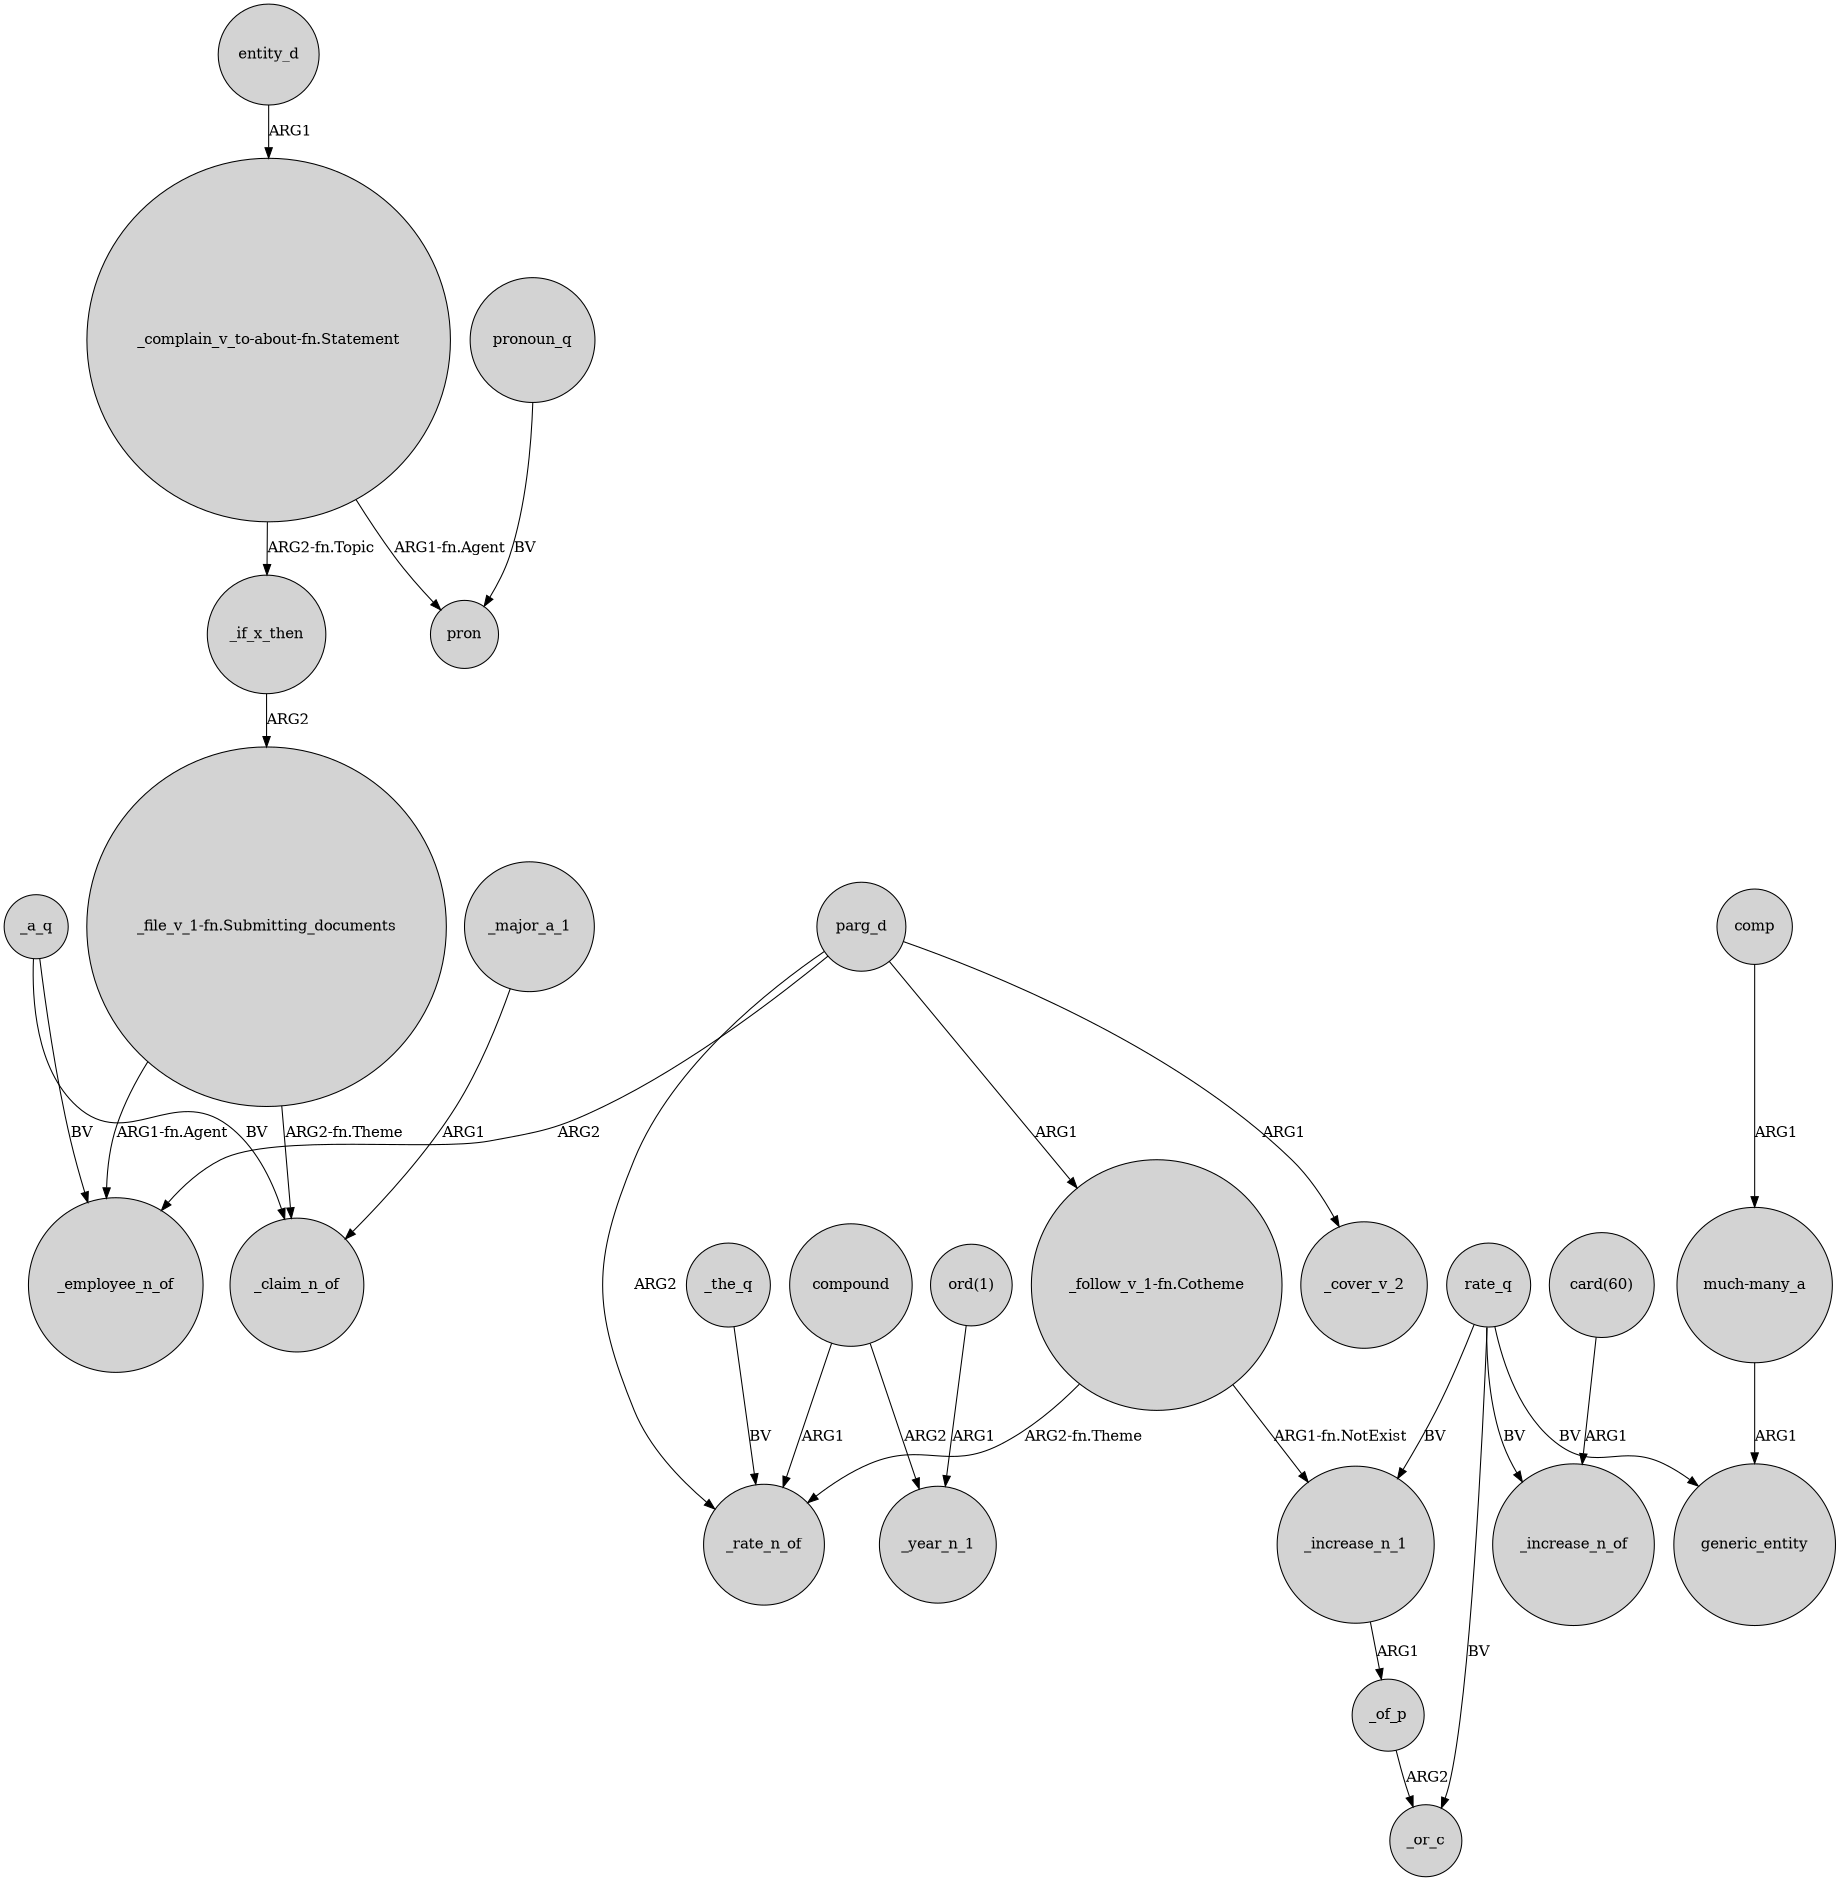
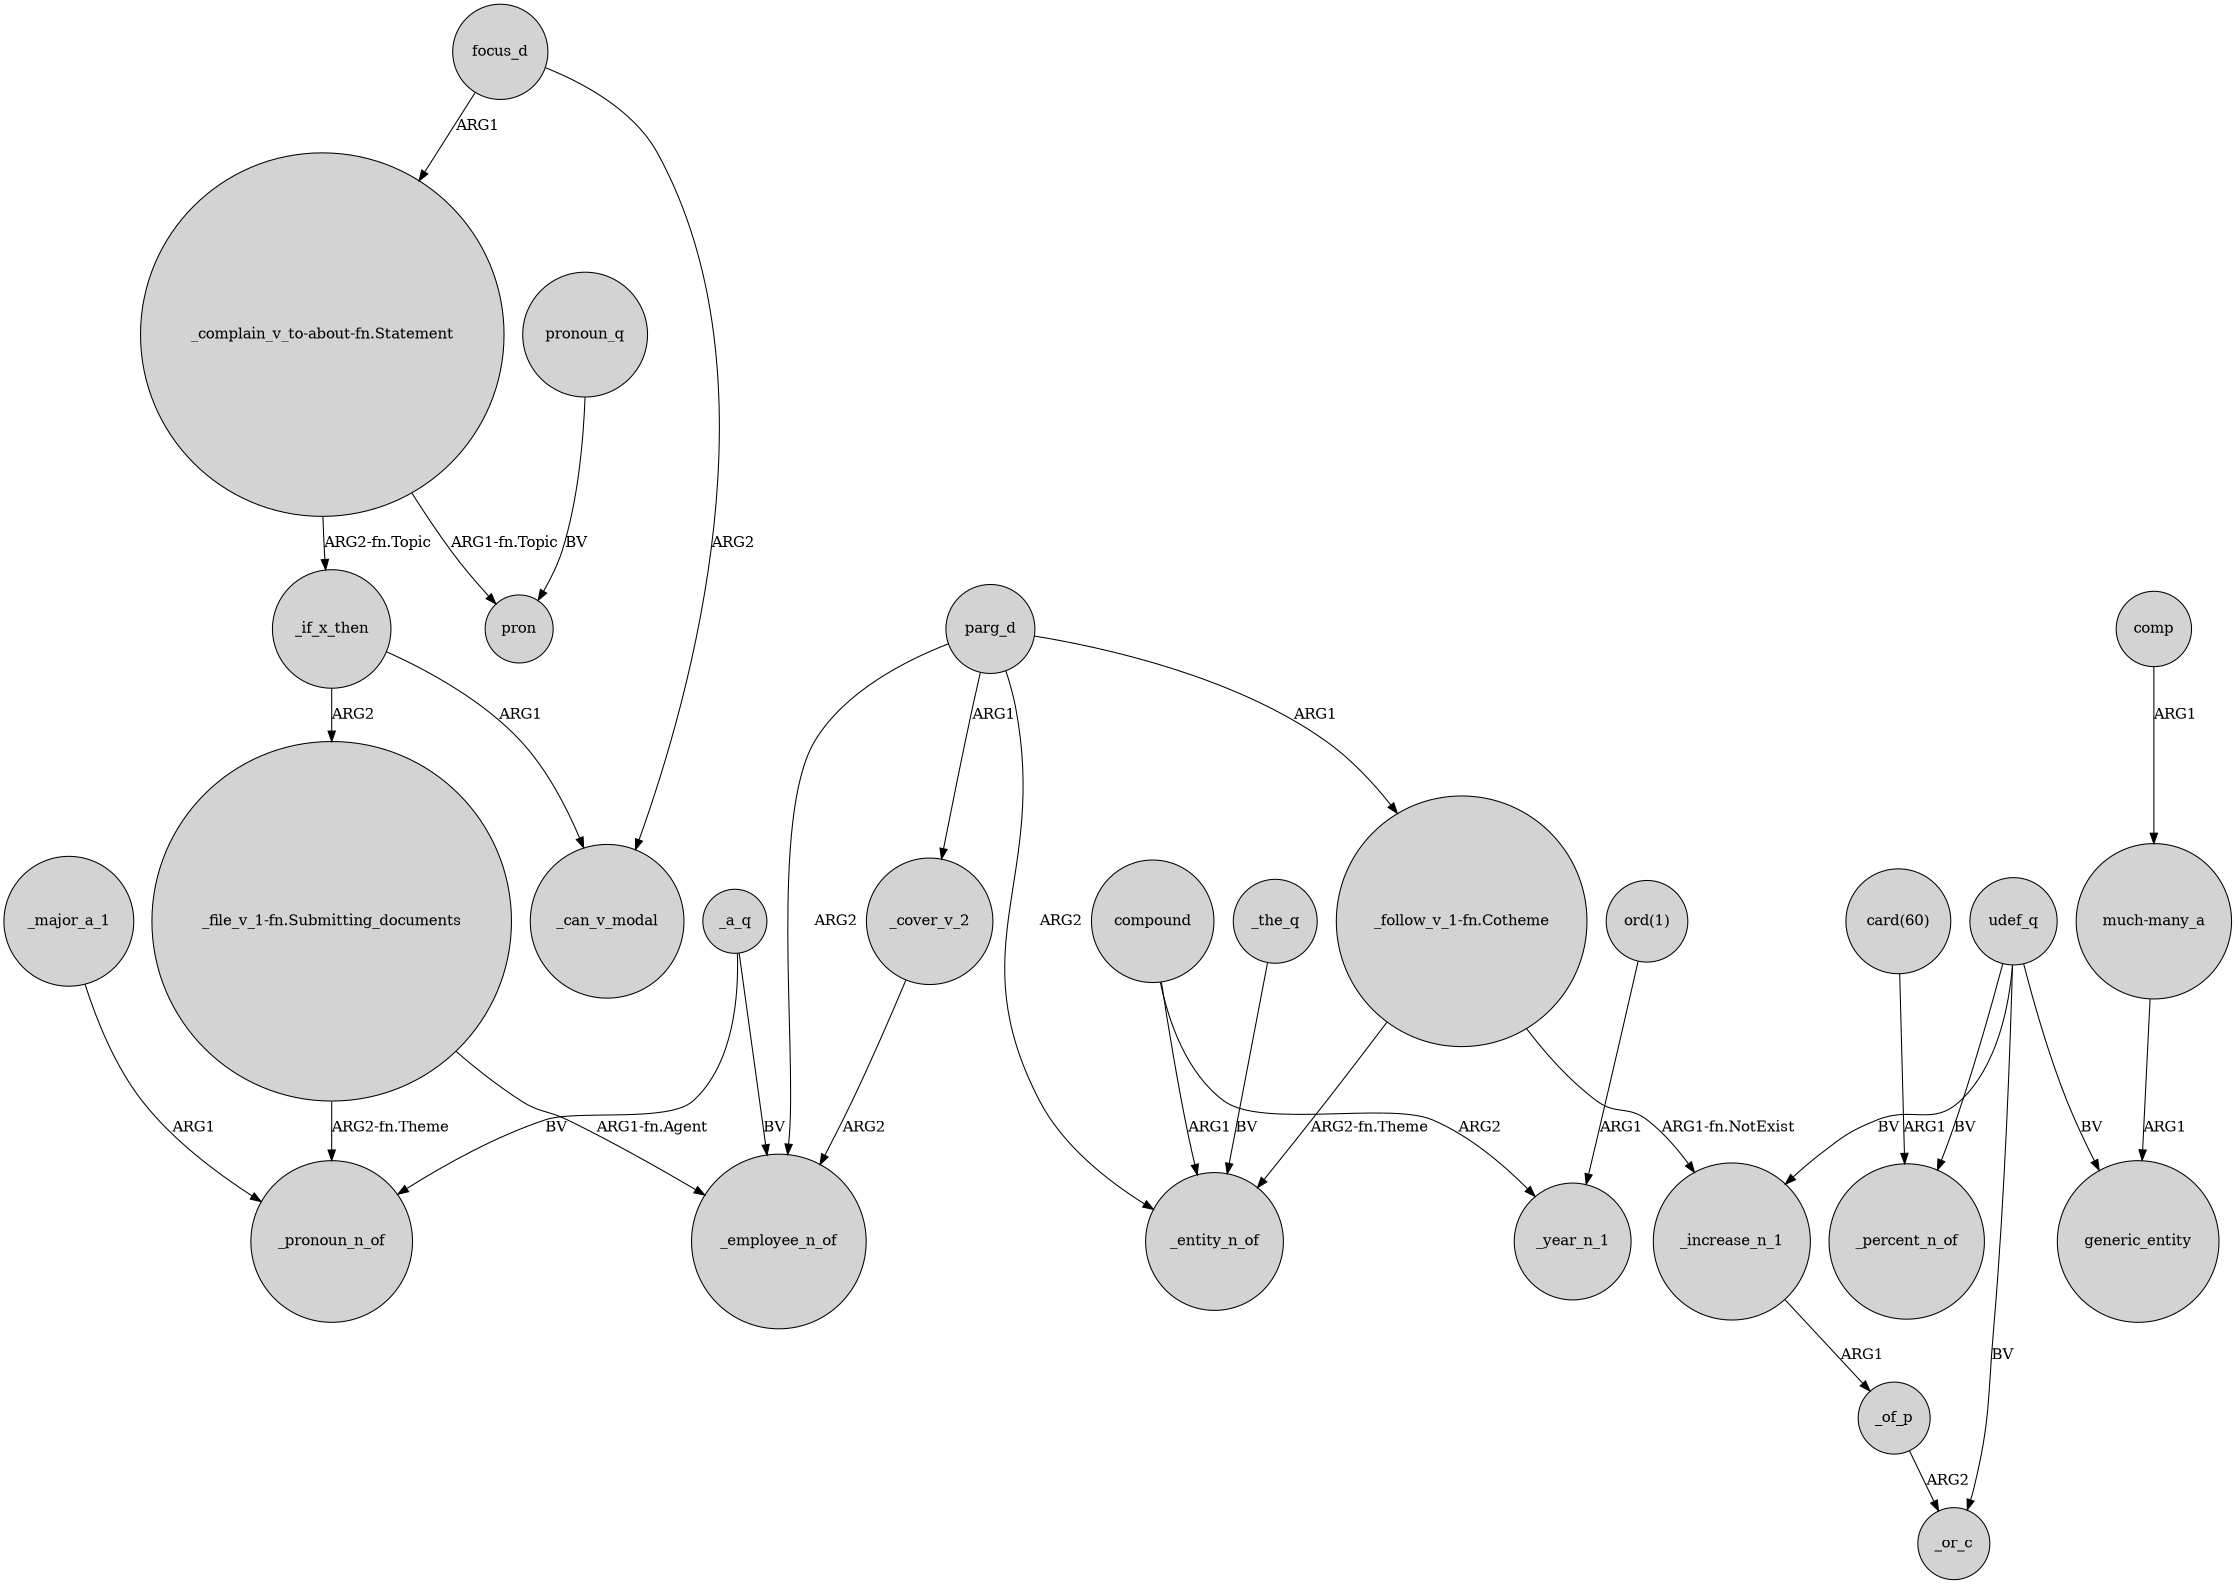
node "entity_d": label "entity_d" -> "focus_d"
edge "_complain_v_to-about-fn.Statement" -> "pron": label "ARG1-fn.Agent" -> "ARG1-fn.Topic"
node "_can_v_modal": added
edge "_cover_v_2" -> "_employee_n_of": added, label "ARG2"
node "_claim_n_of": label "_claim_n_of" -> "_pronoun_n_of"
node "rate_q": label "rate_q" -> "udef_q"
node "_rate_n_of": label "_rate_n_of" -> "_entity_n_of"
node "_increase_n_of": label "_increase_n_of" -> "_percent_n_of"
